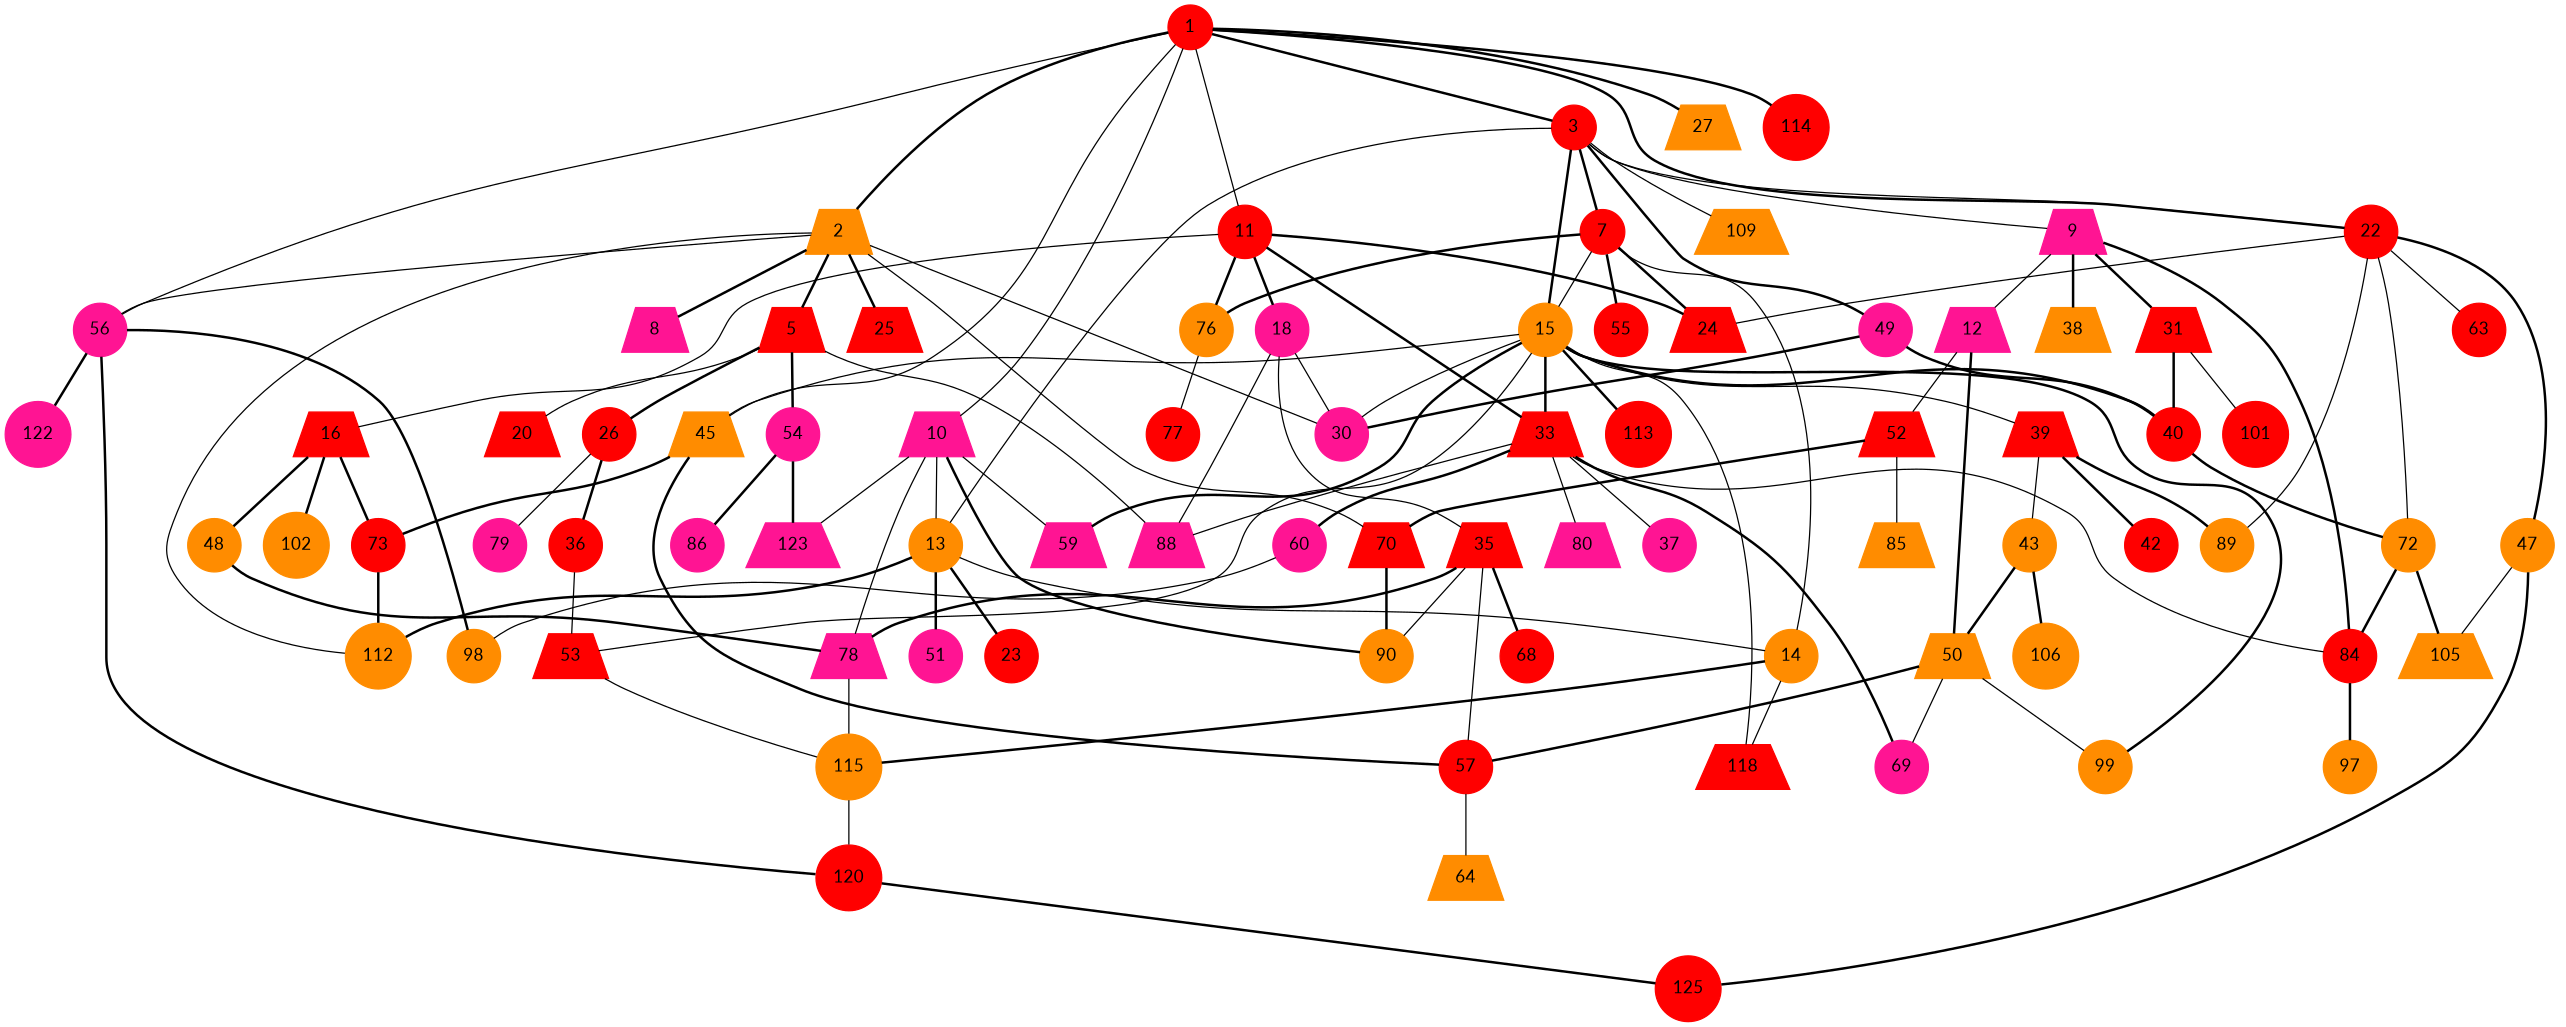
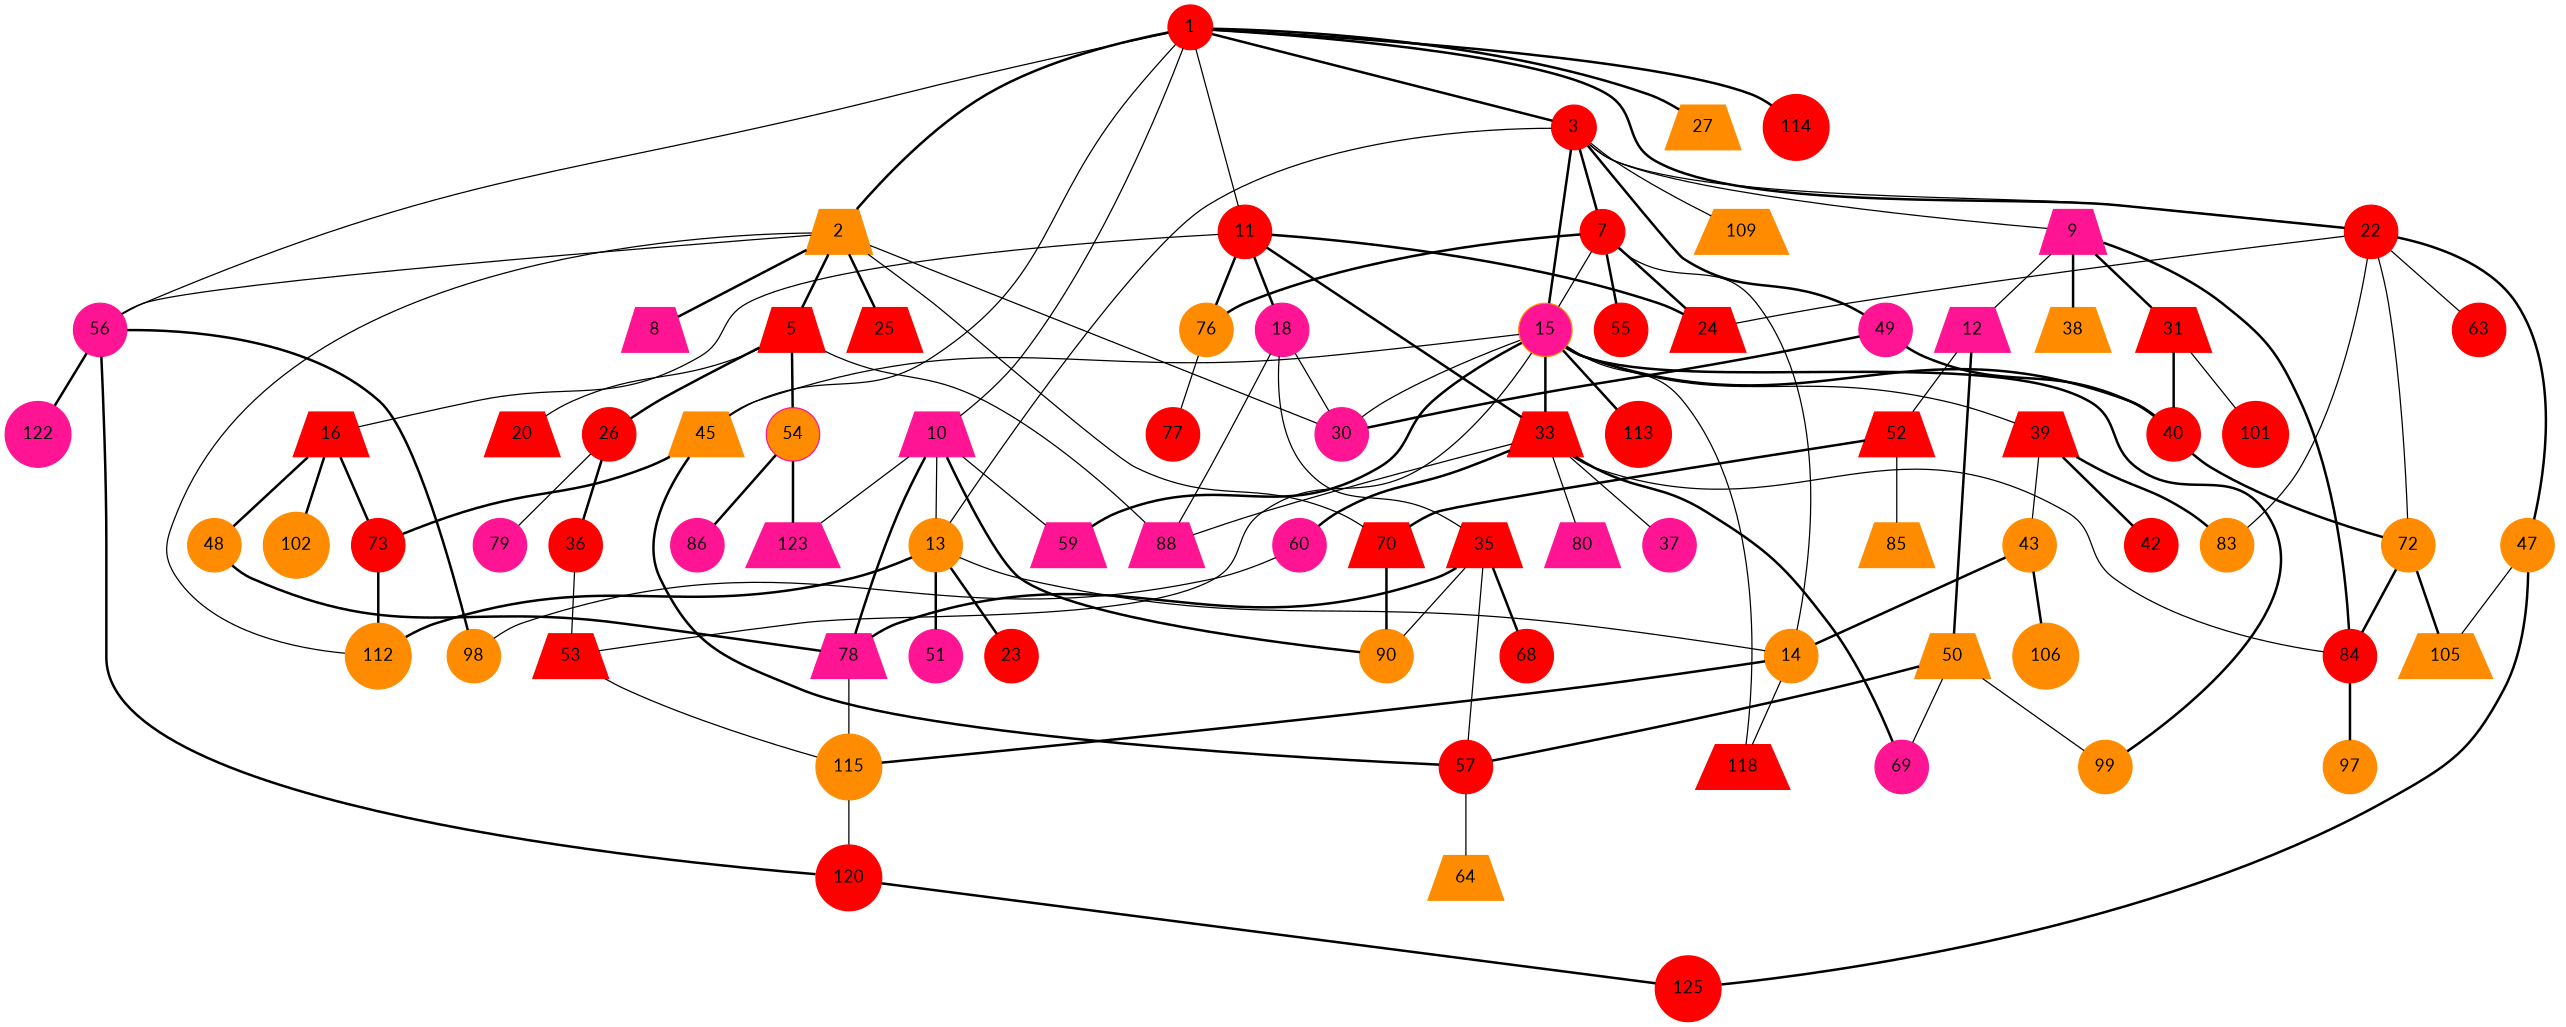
node "15": fillcolor darkorange -> deeppink
node "54": fillcolor deeppink -> darkorange
edge "10" -- "78": style solid -> bold
node "89": label "89" -> "83"
edge "43" -- "50": now "43" -- "14"
